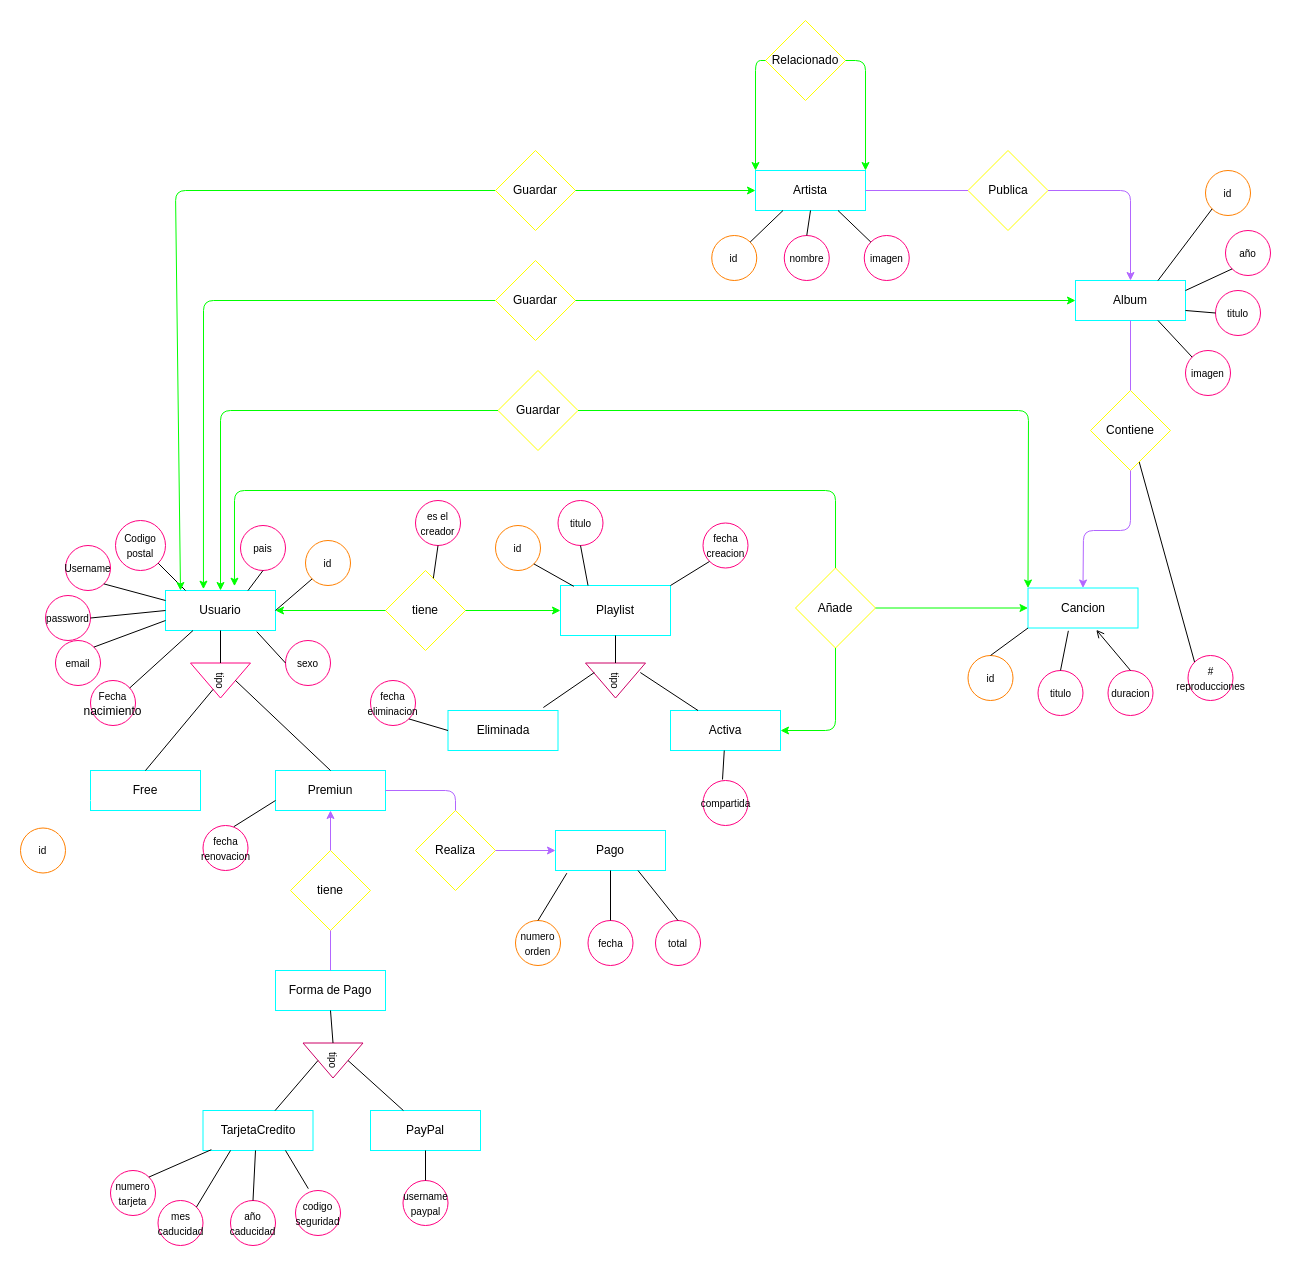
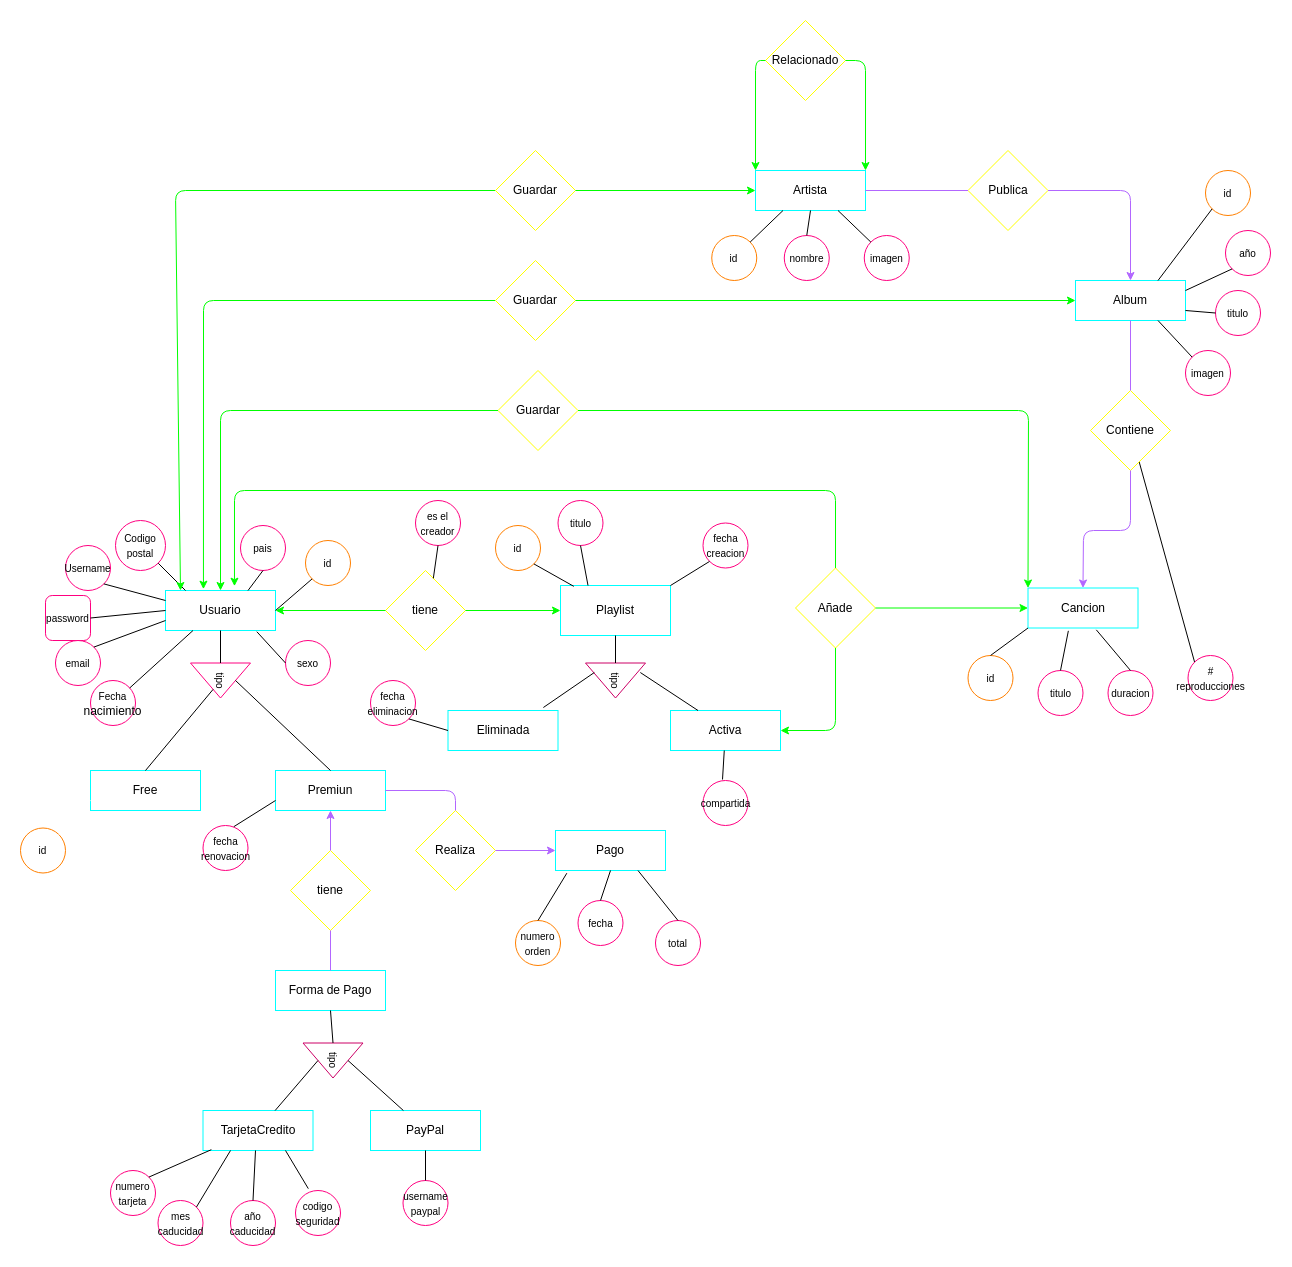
node "password": shape ellipse -> rounded rectangle
edge "duracion" -> "Cancion": arrowhead open -> none
node "fecha": moved (611, 943) -> (601, 923)
